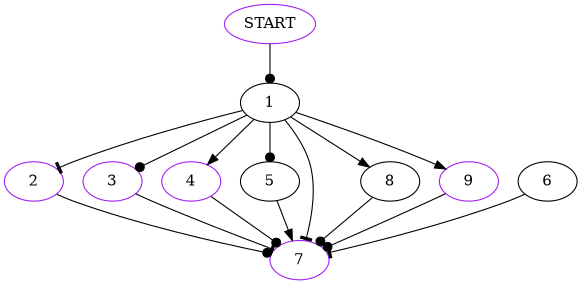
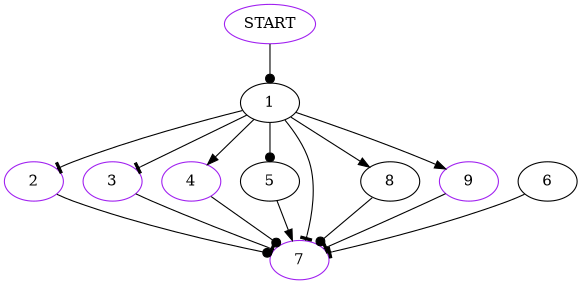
edge "1" -> "3": arrowhead dot -> tee
edge "9" -> "7": arrowhead dot -> tee
